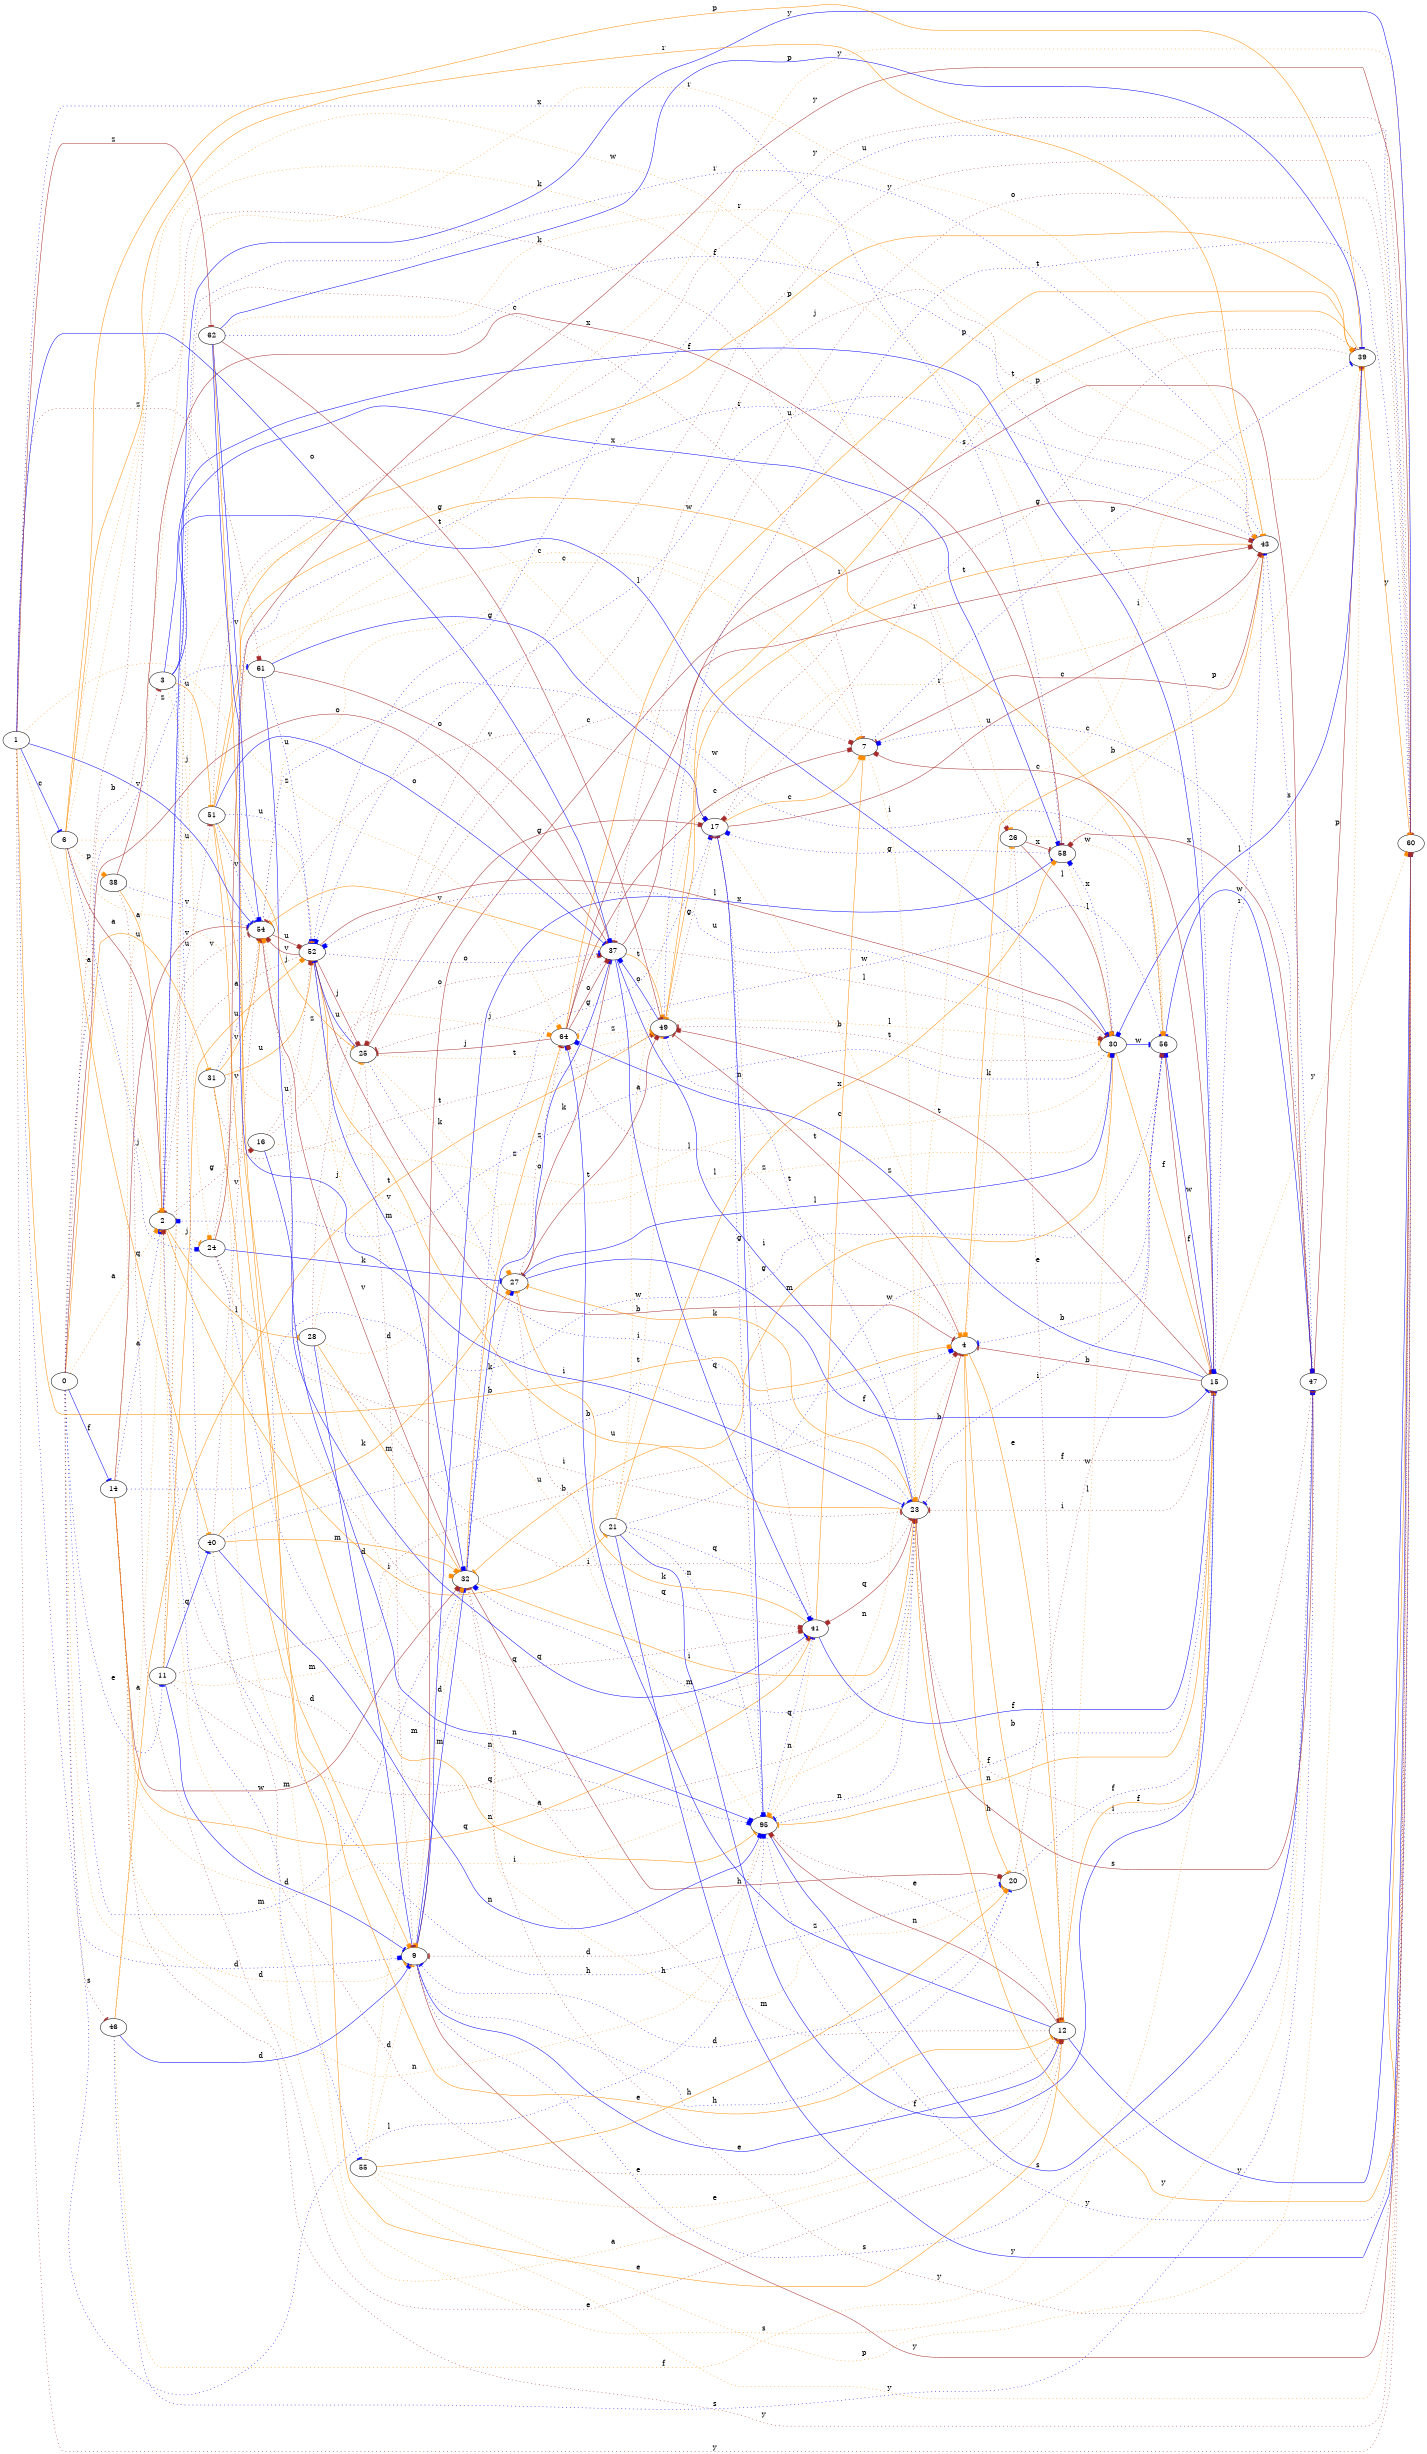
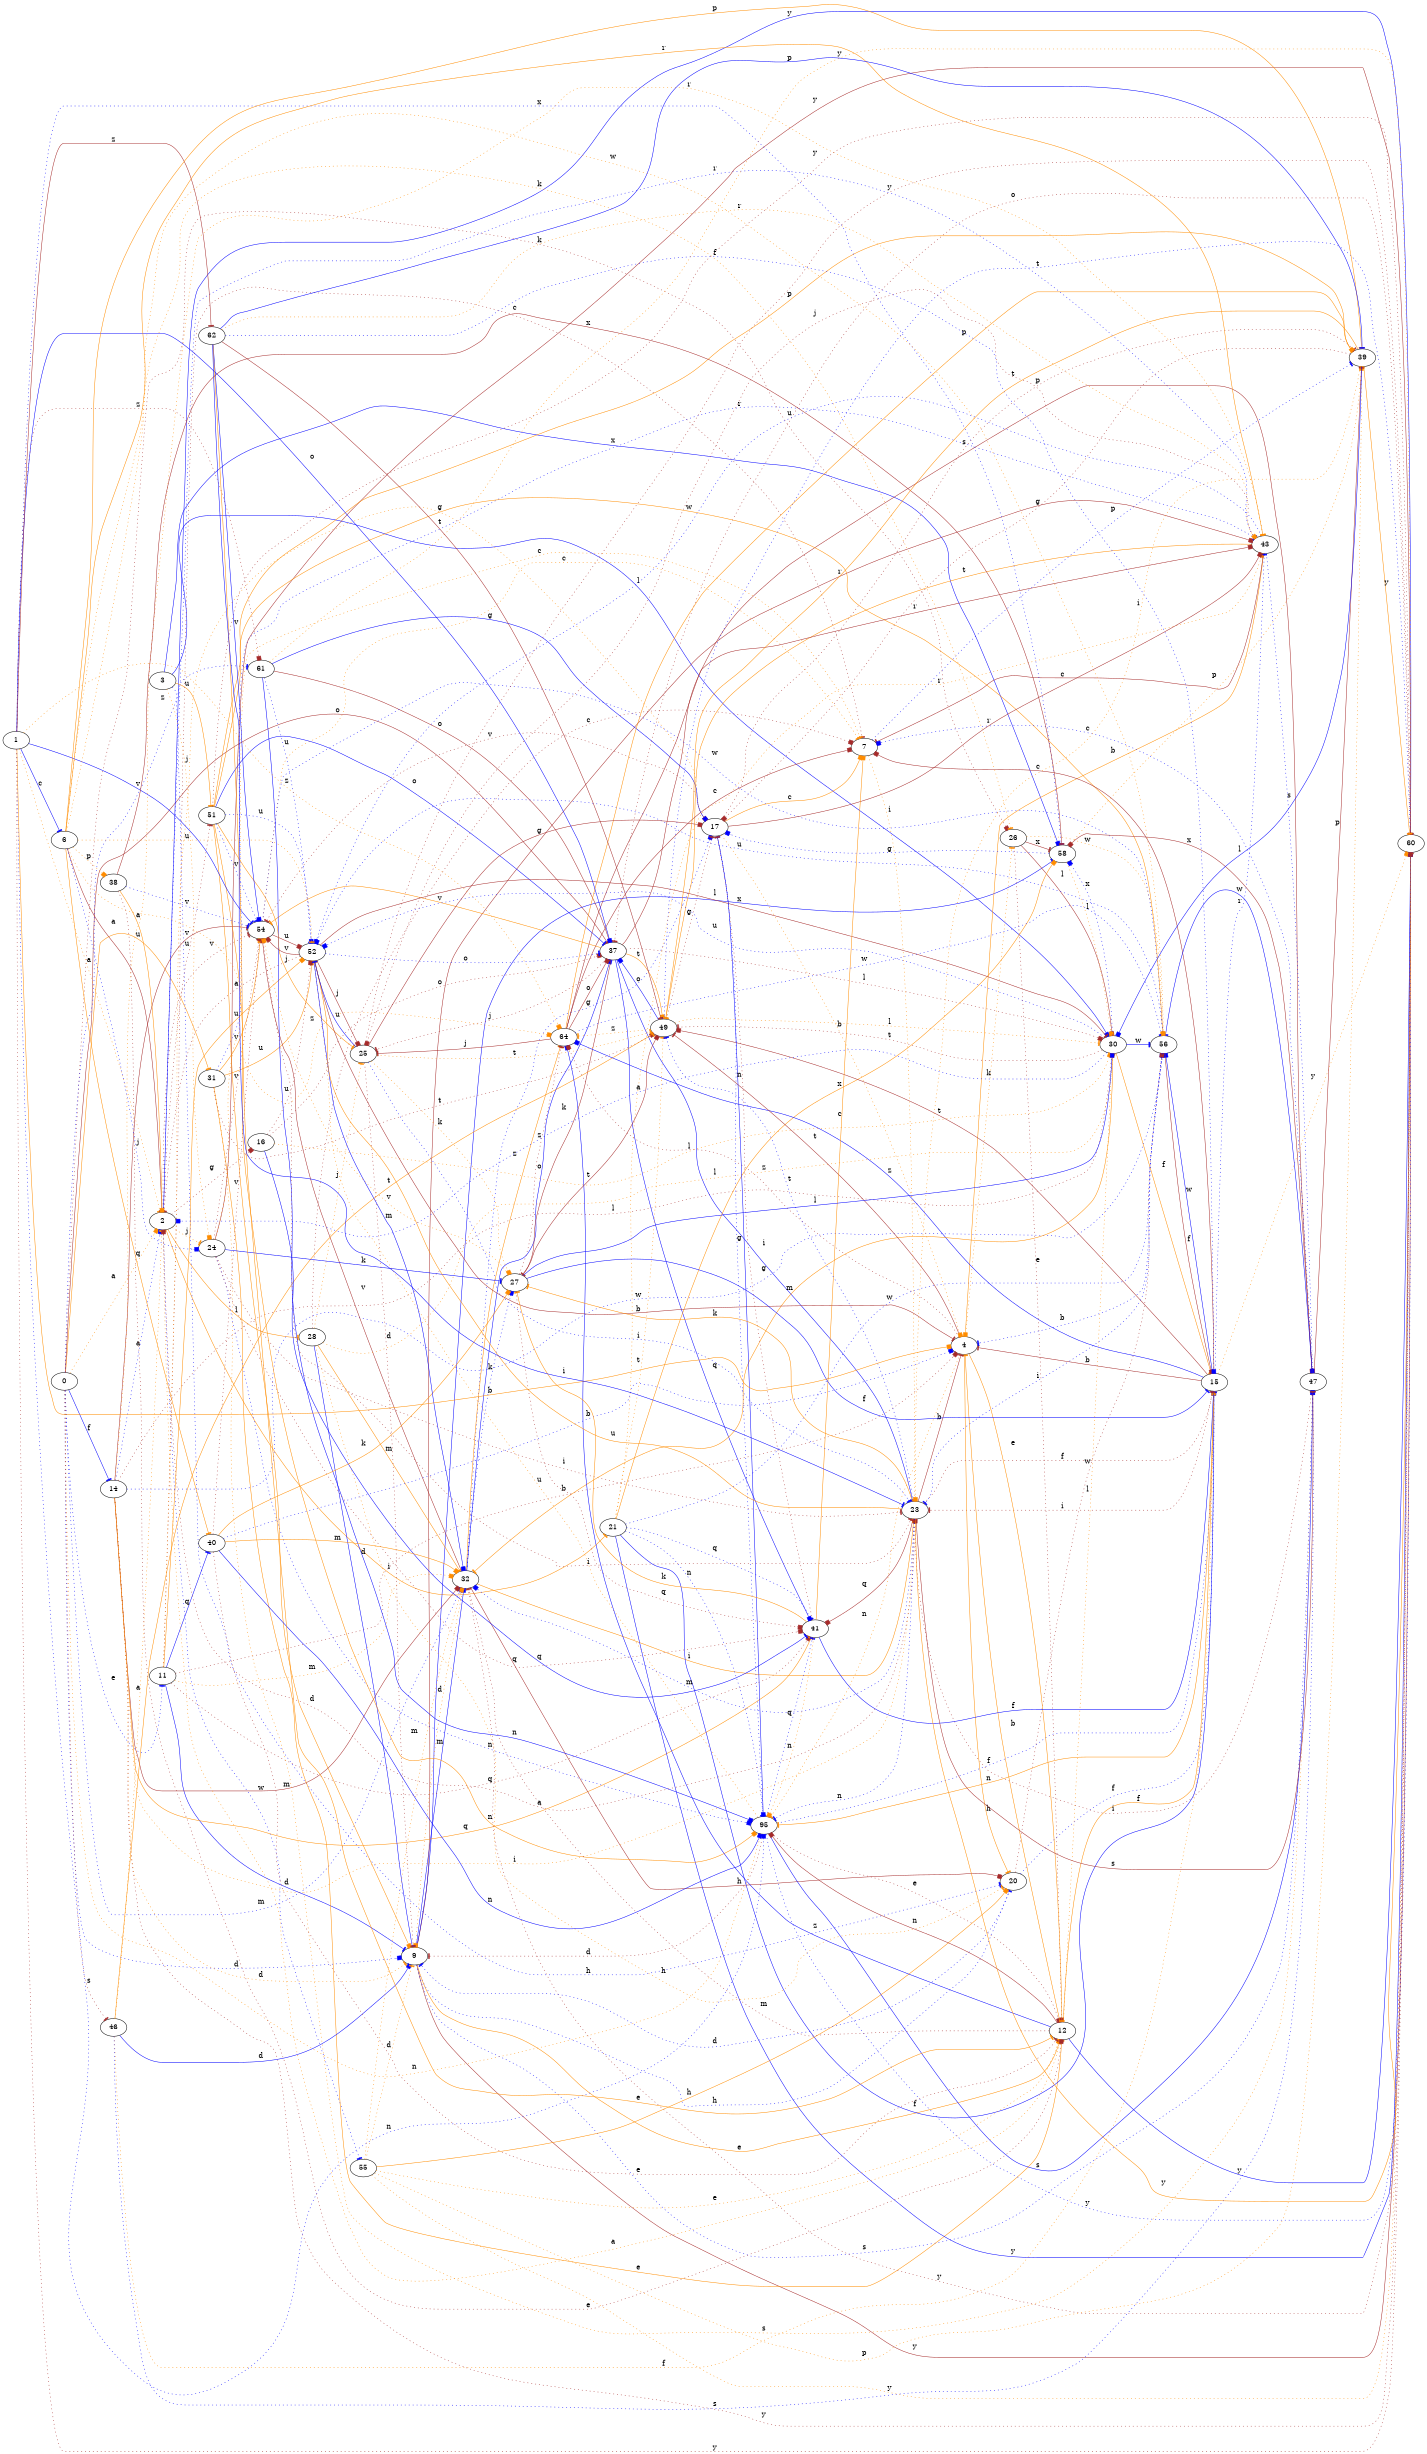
edge "60" -> "52": now "56" -> "52"
edge "3" -> "15": removed, label "f"
edge "17" -> "43": label "u" -> "r"
edge "0" -> "3": removed, label "b"
edge "14" -> "30": added, label "l"
edge "51" -> "95": arrowhead tee -> box
edge "1" -> "95": label "l" -> "n"
edge "9" -> "12": color blue -> darkorange
